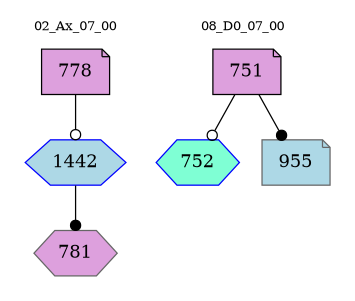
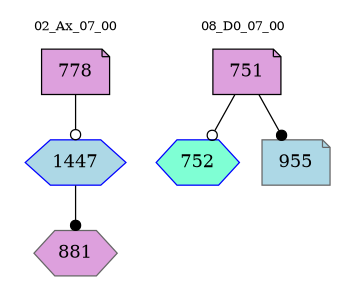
node "1442": label "1442" -> "1447"
node "781": label "781" -> "881"
